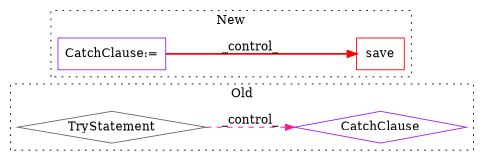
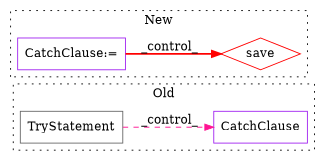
node "save": shape box -> diamond
node "TryStatement": shape diamond -> box
node "CatchClause": shape diamond -> box
